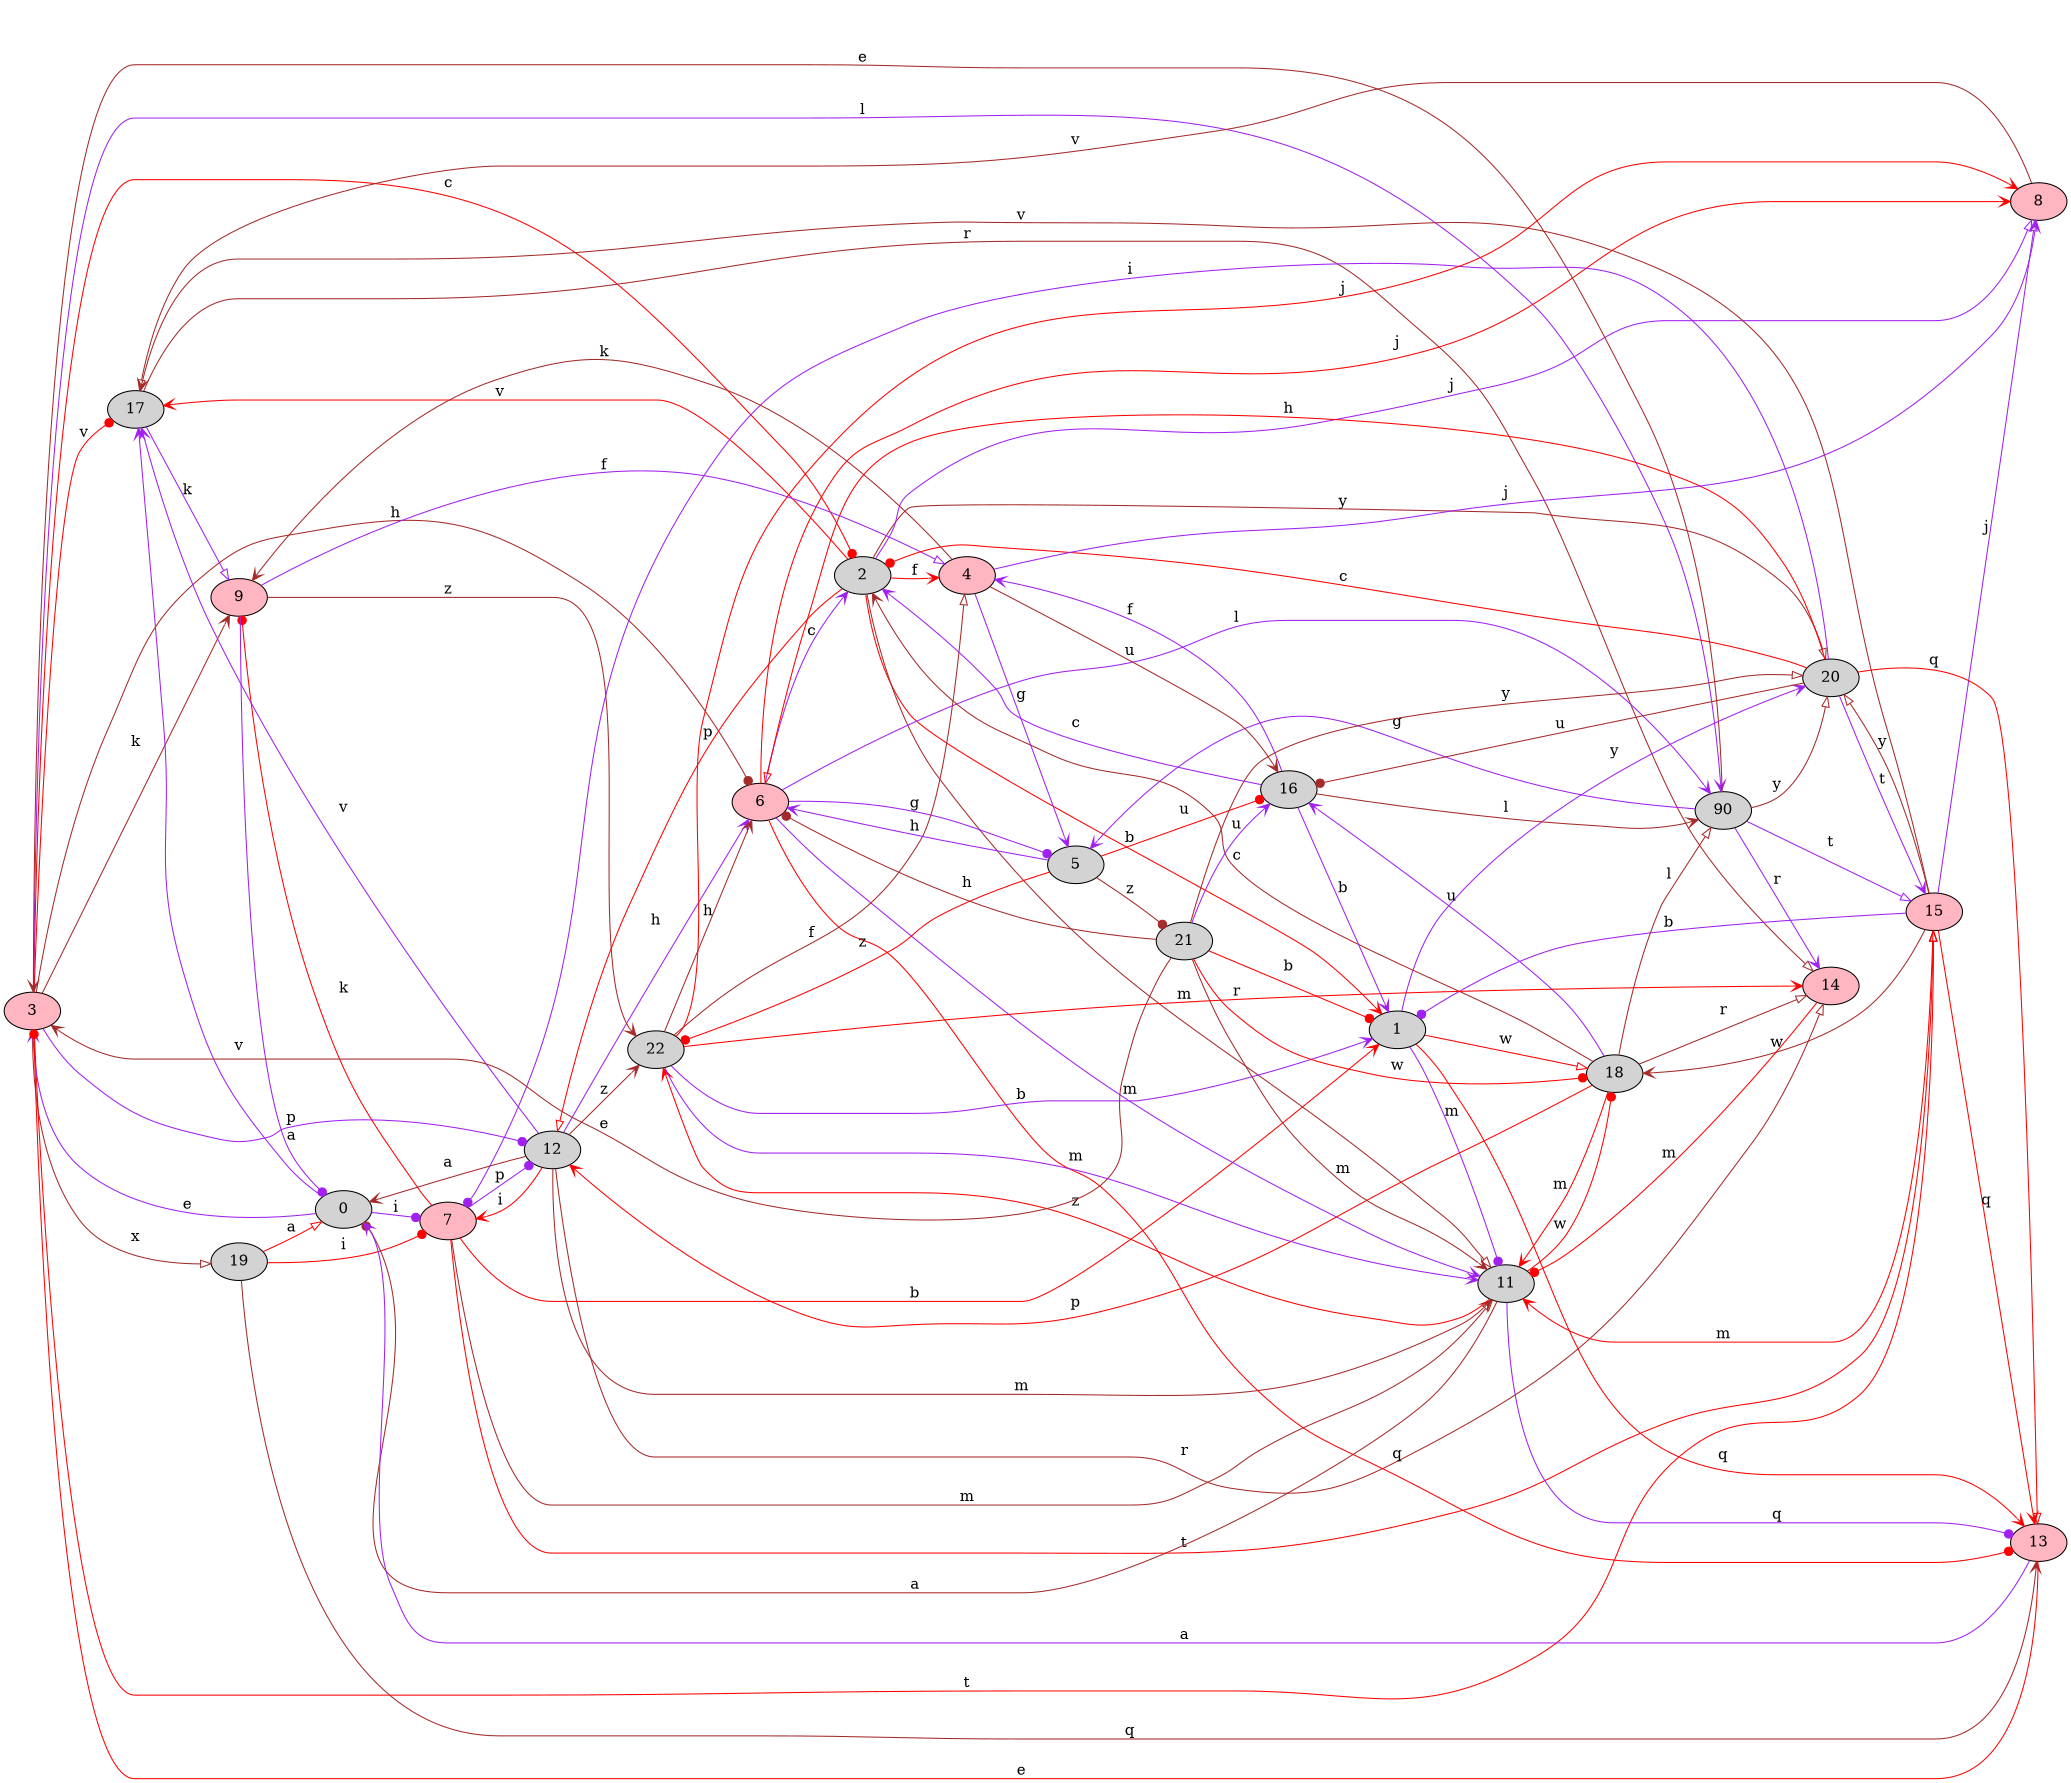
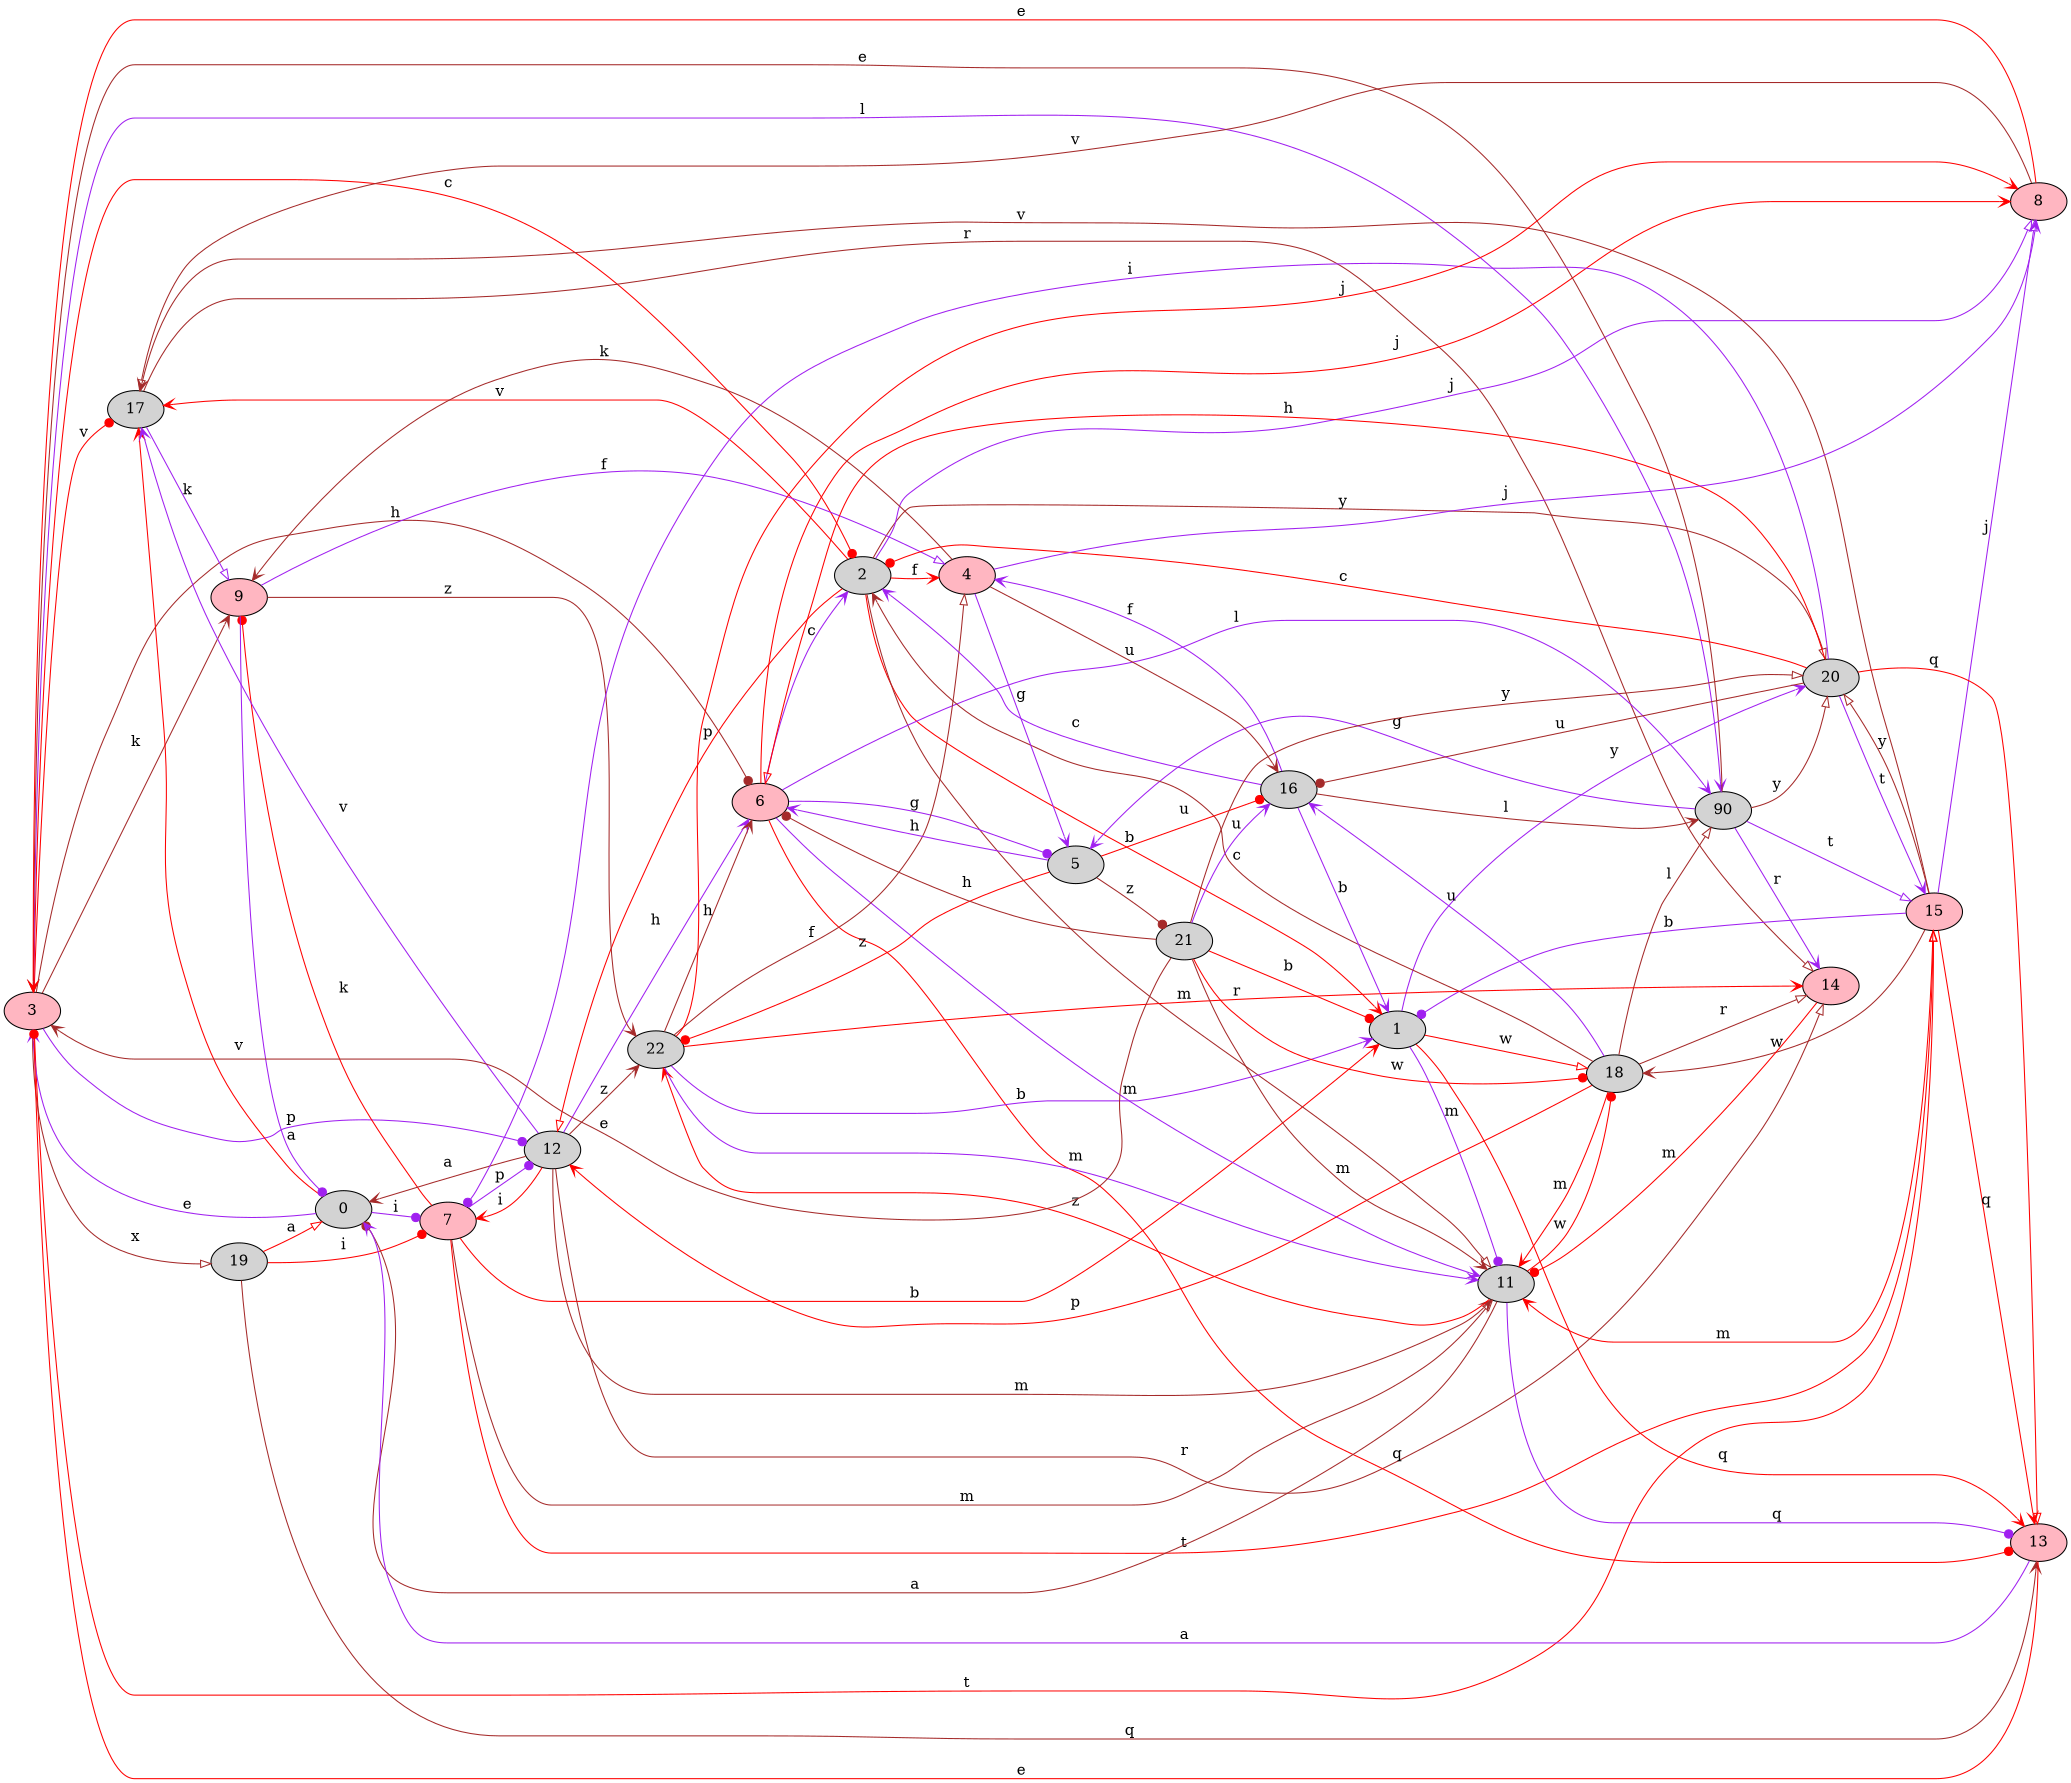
edge "8" -> "3": added, label "e"
edge "0" -> "17": color purple -> red
